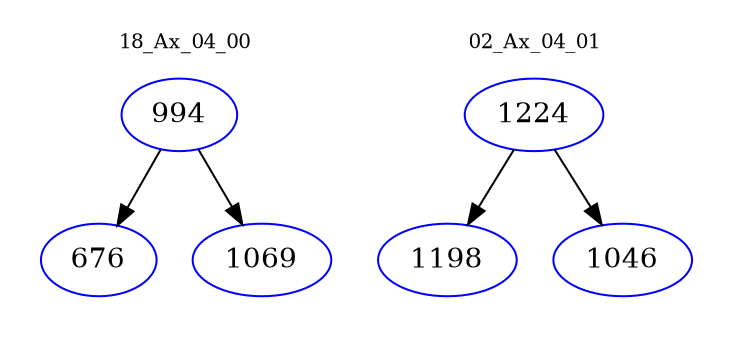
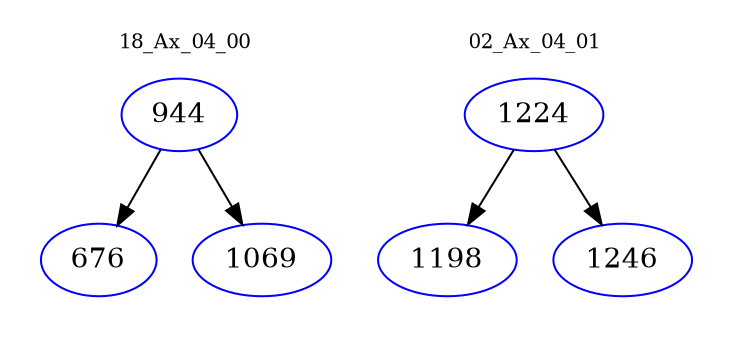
node "994": label "994" -> "944"
node "1046": label "1046" -> "1246"
